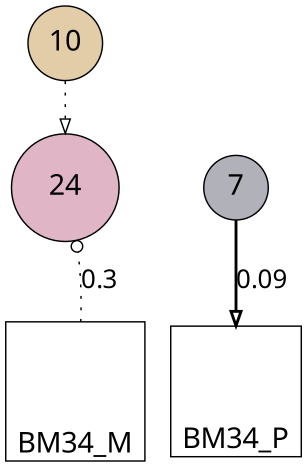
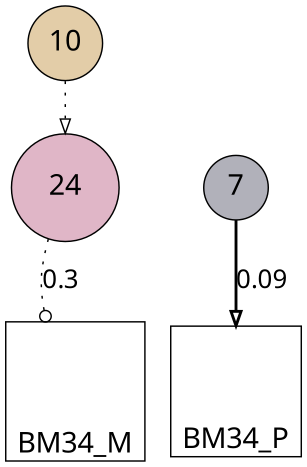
edge "BM34_M" -> "24": reversed
